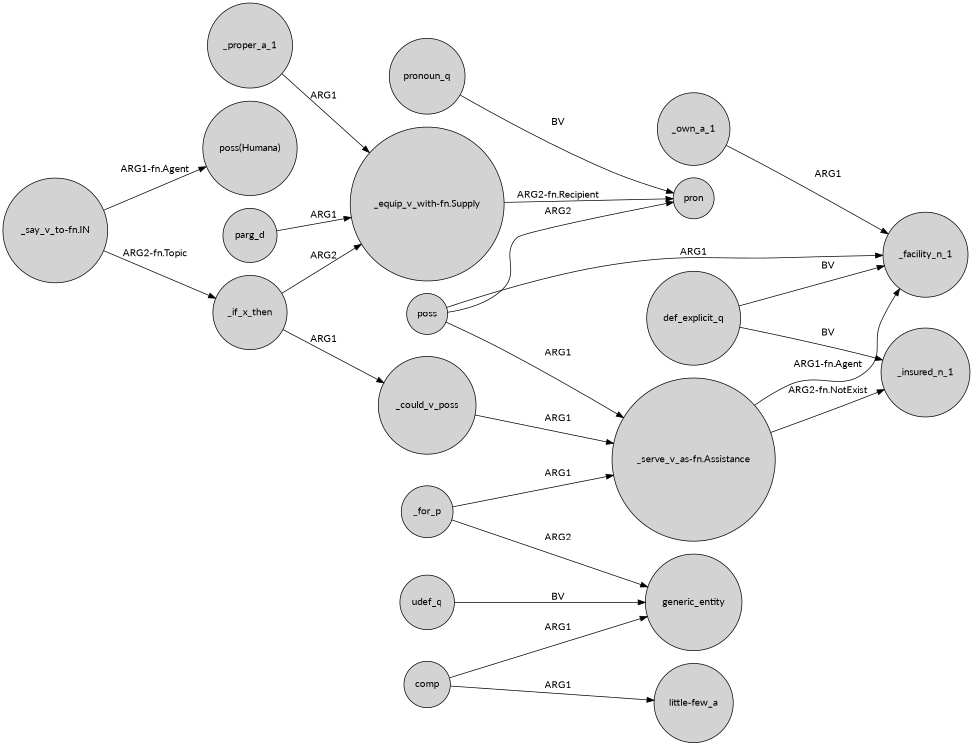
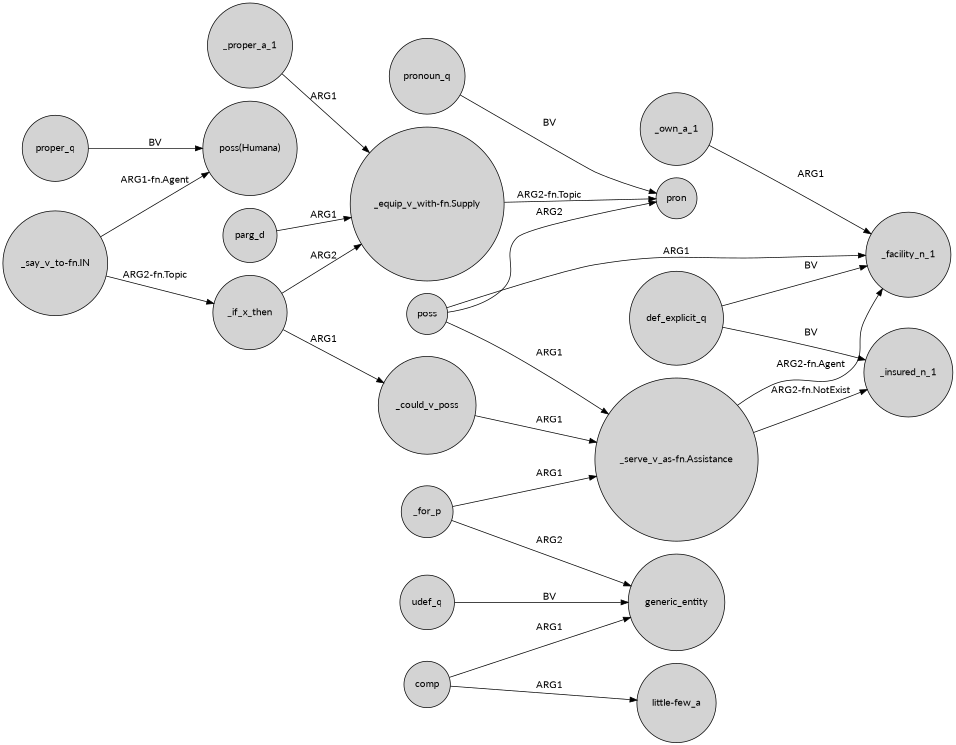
node "proper_q": added
edge "_equip_v_with-fn.Supply" -> "pron": label "ARG2-fn.Recipient" -> "ARG2-fn.Topic"
edge "_serve_v_as-fn.Assistance" -> "_facility_n_1": label "ARG1-fn.Agent" -> "ARG2-fn.Agent"
